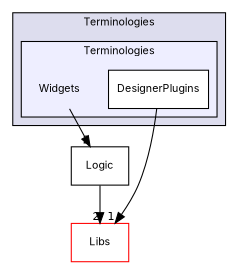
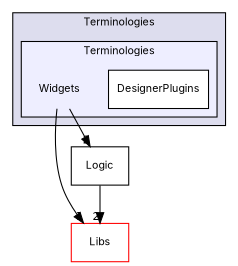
edge "DesignerPlugins" -> "Libs": now "Widgets" -> "Libs"
